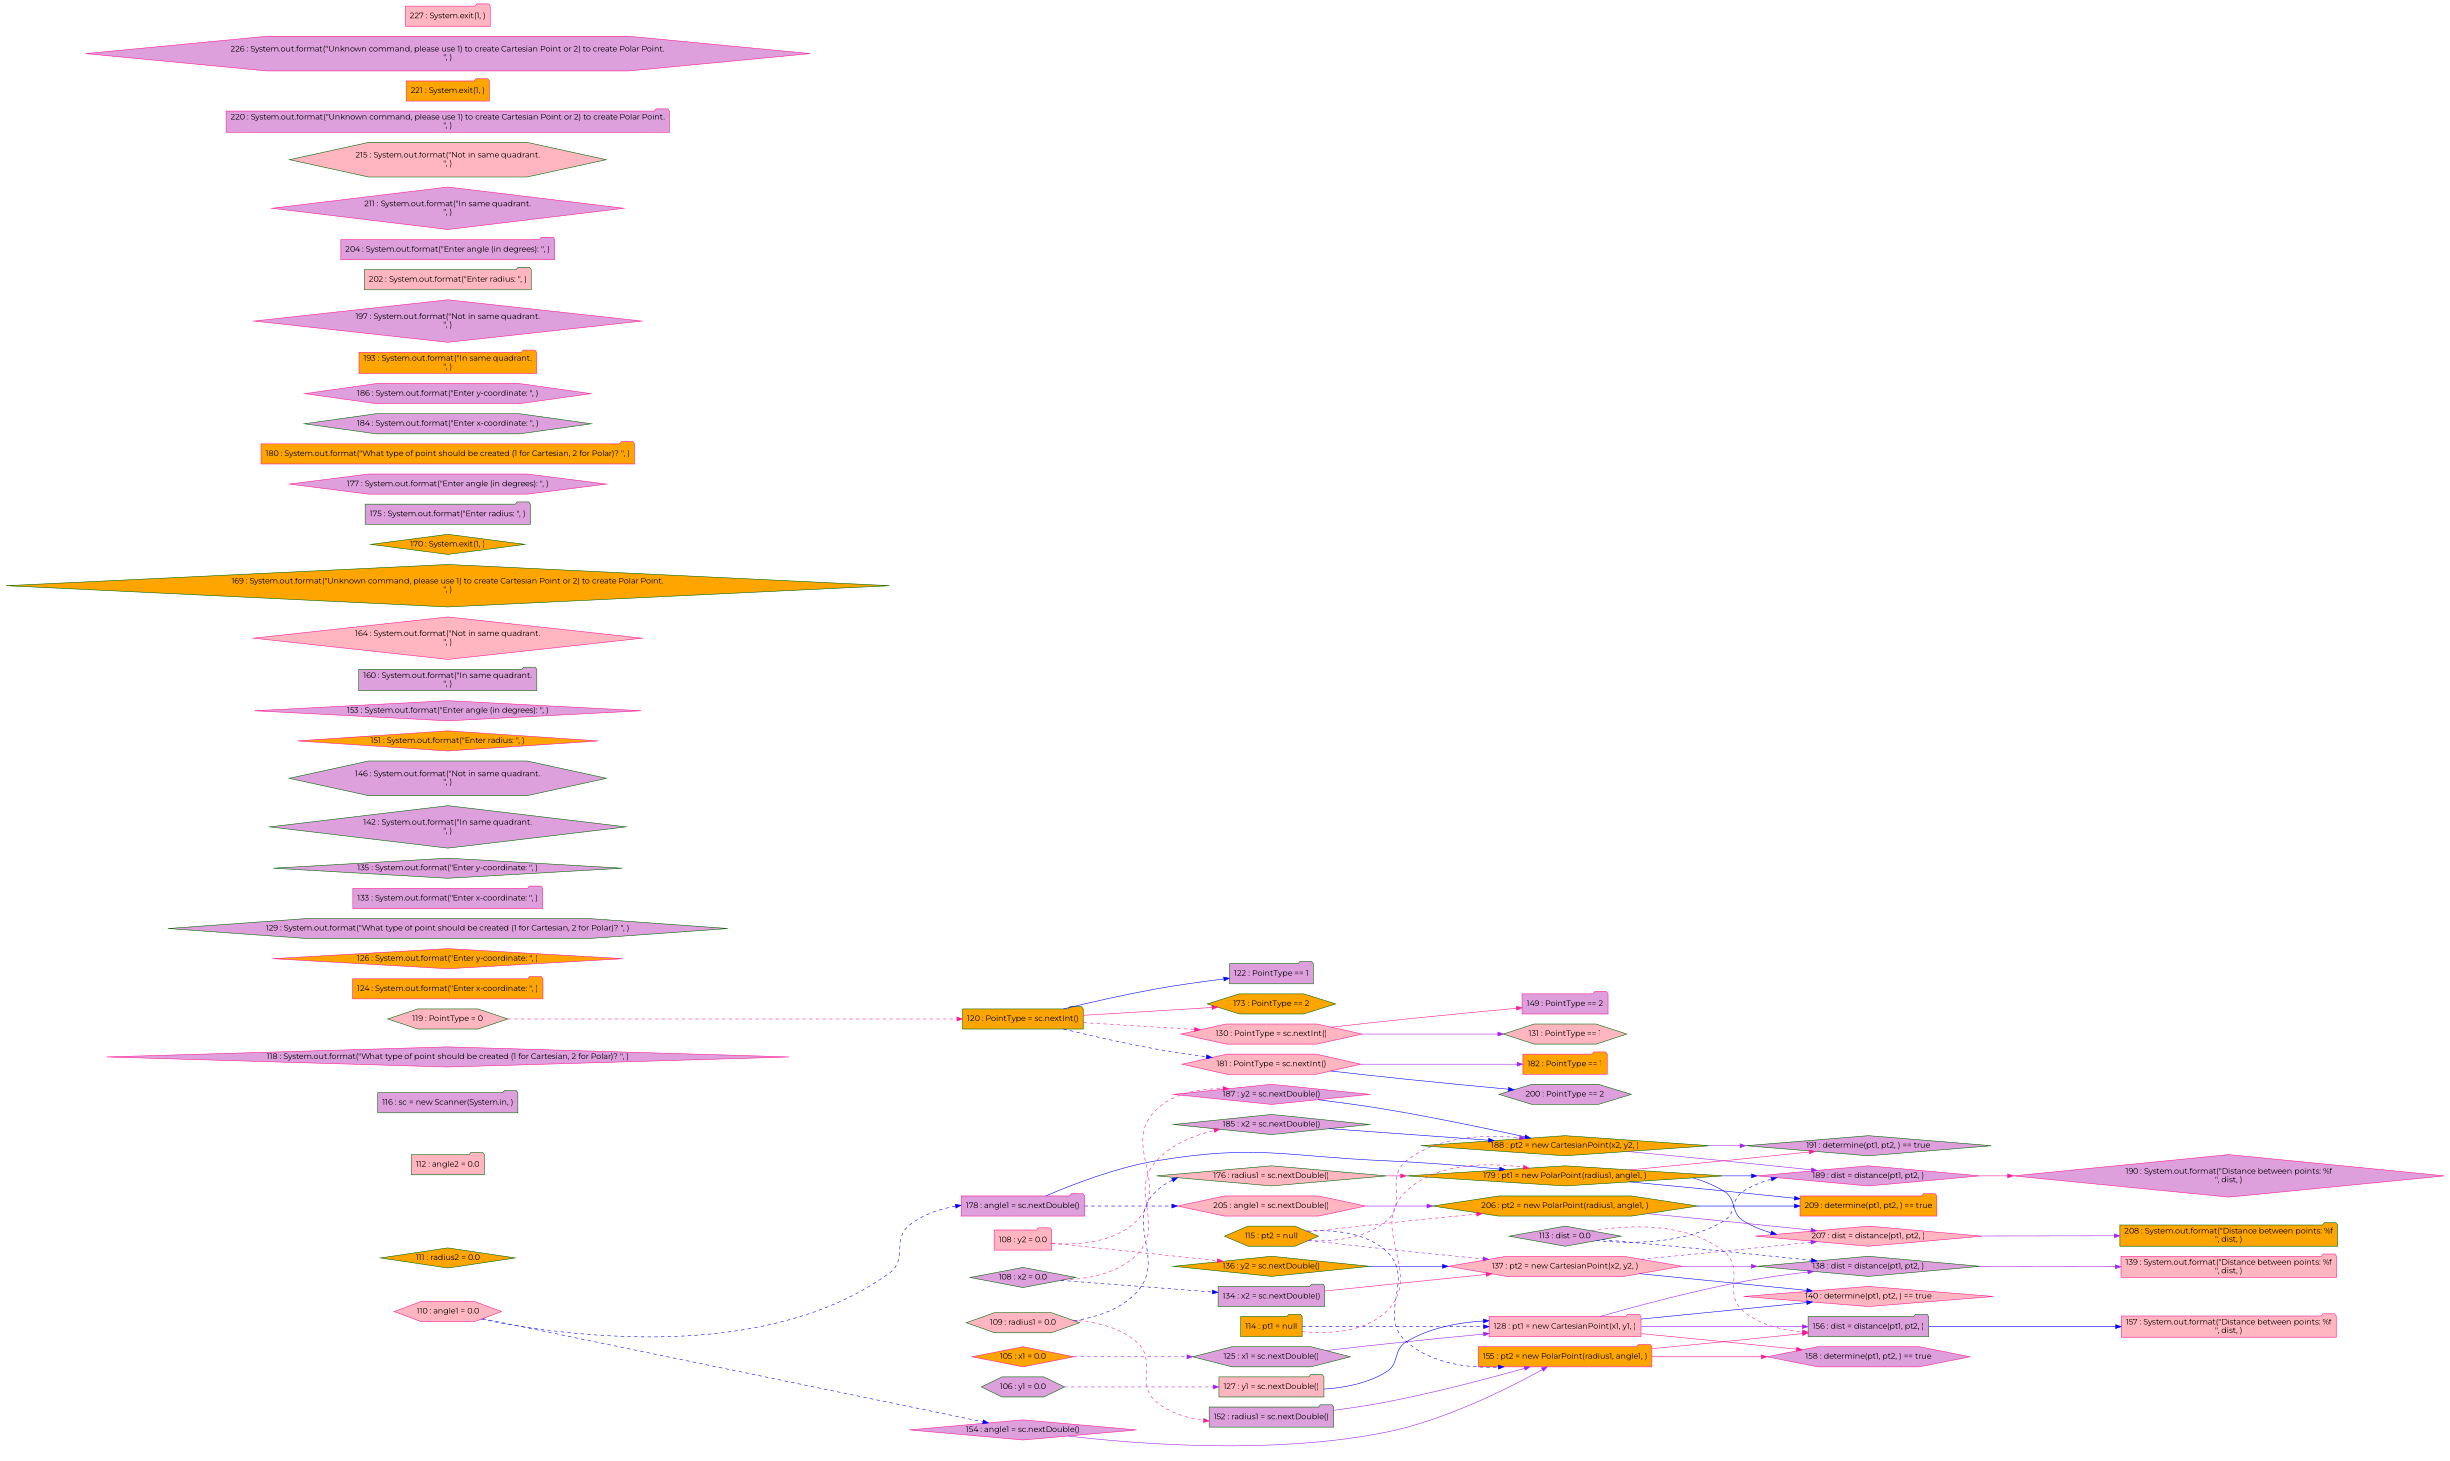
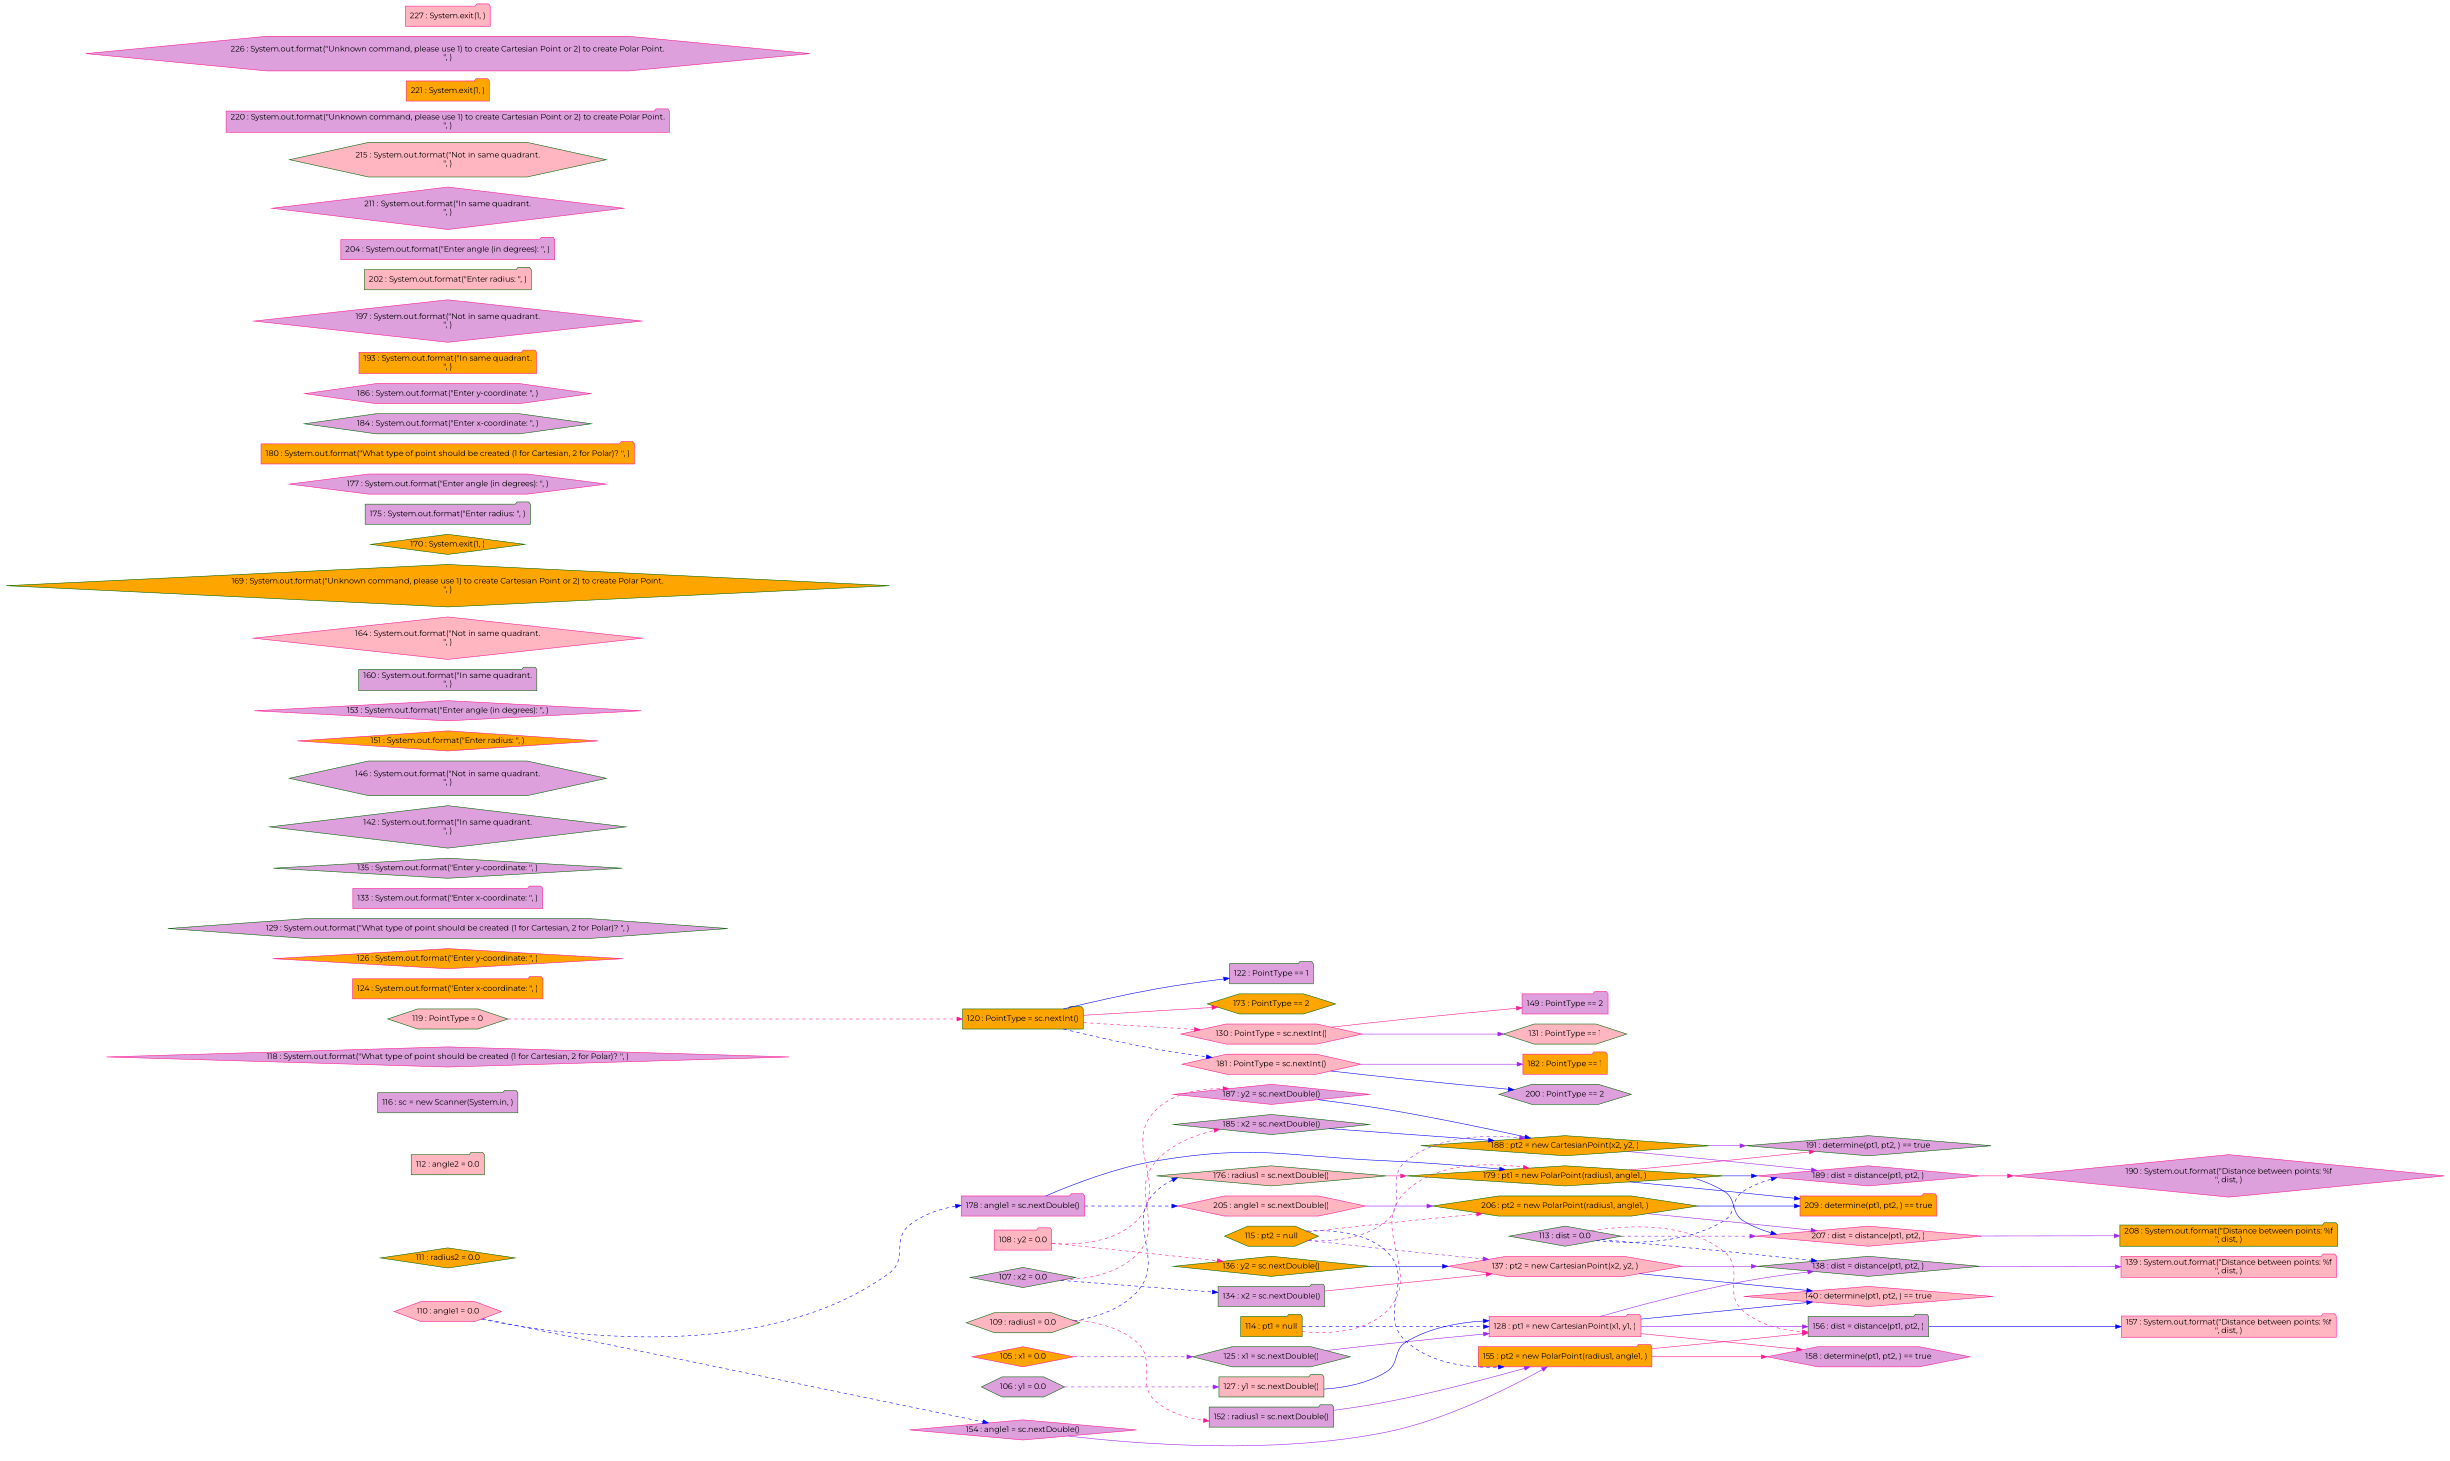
edge "137 : pt2 = new CartesianPoint(x2, y2, )" -> "207 : dist = distance(pt1, pt2, )": now "113 : dist = 0.0" -> "207 : dist = distance(pt1, pt2, )"
node "108 : x2 = 0.0": label "108 : x2 = 0.0" -> "107 : x2 = 0.0"
